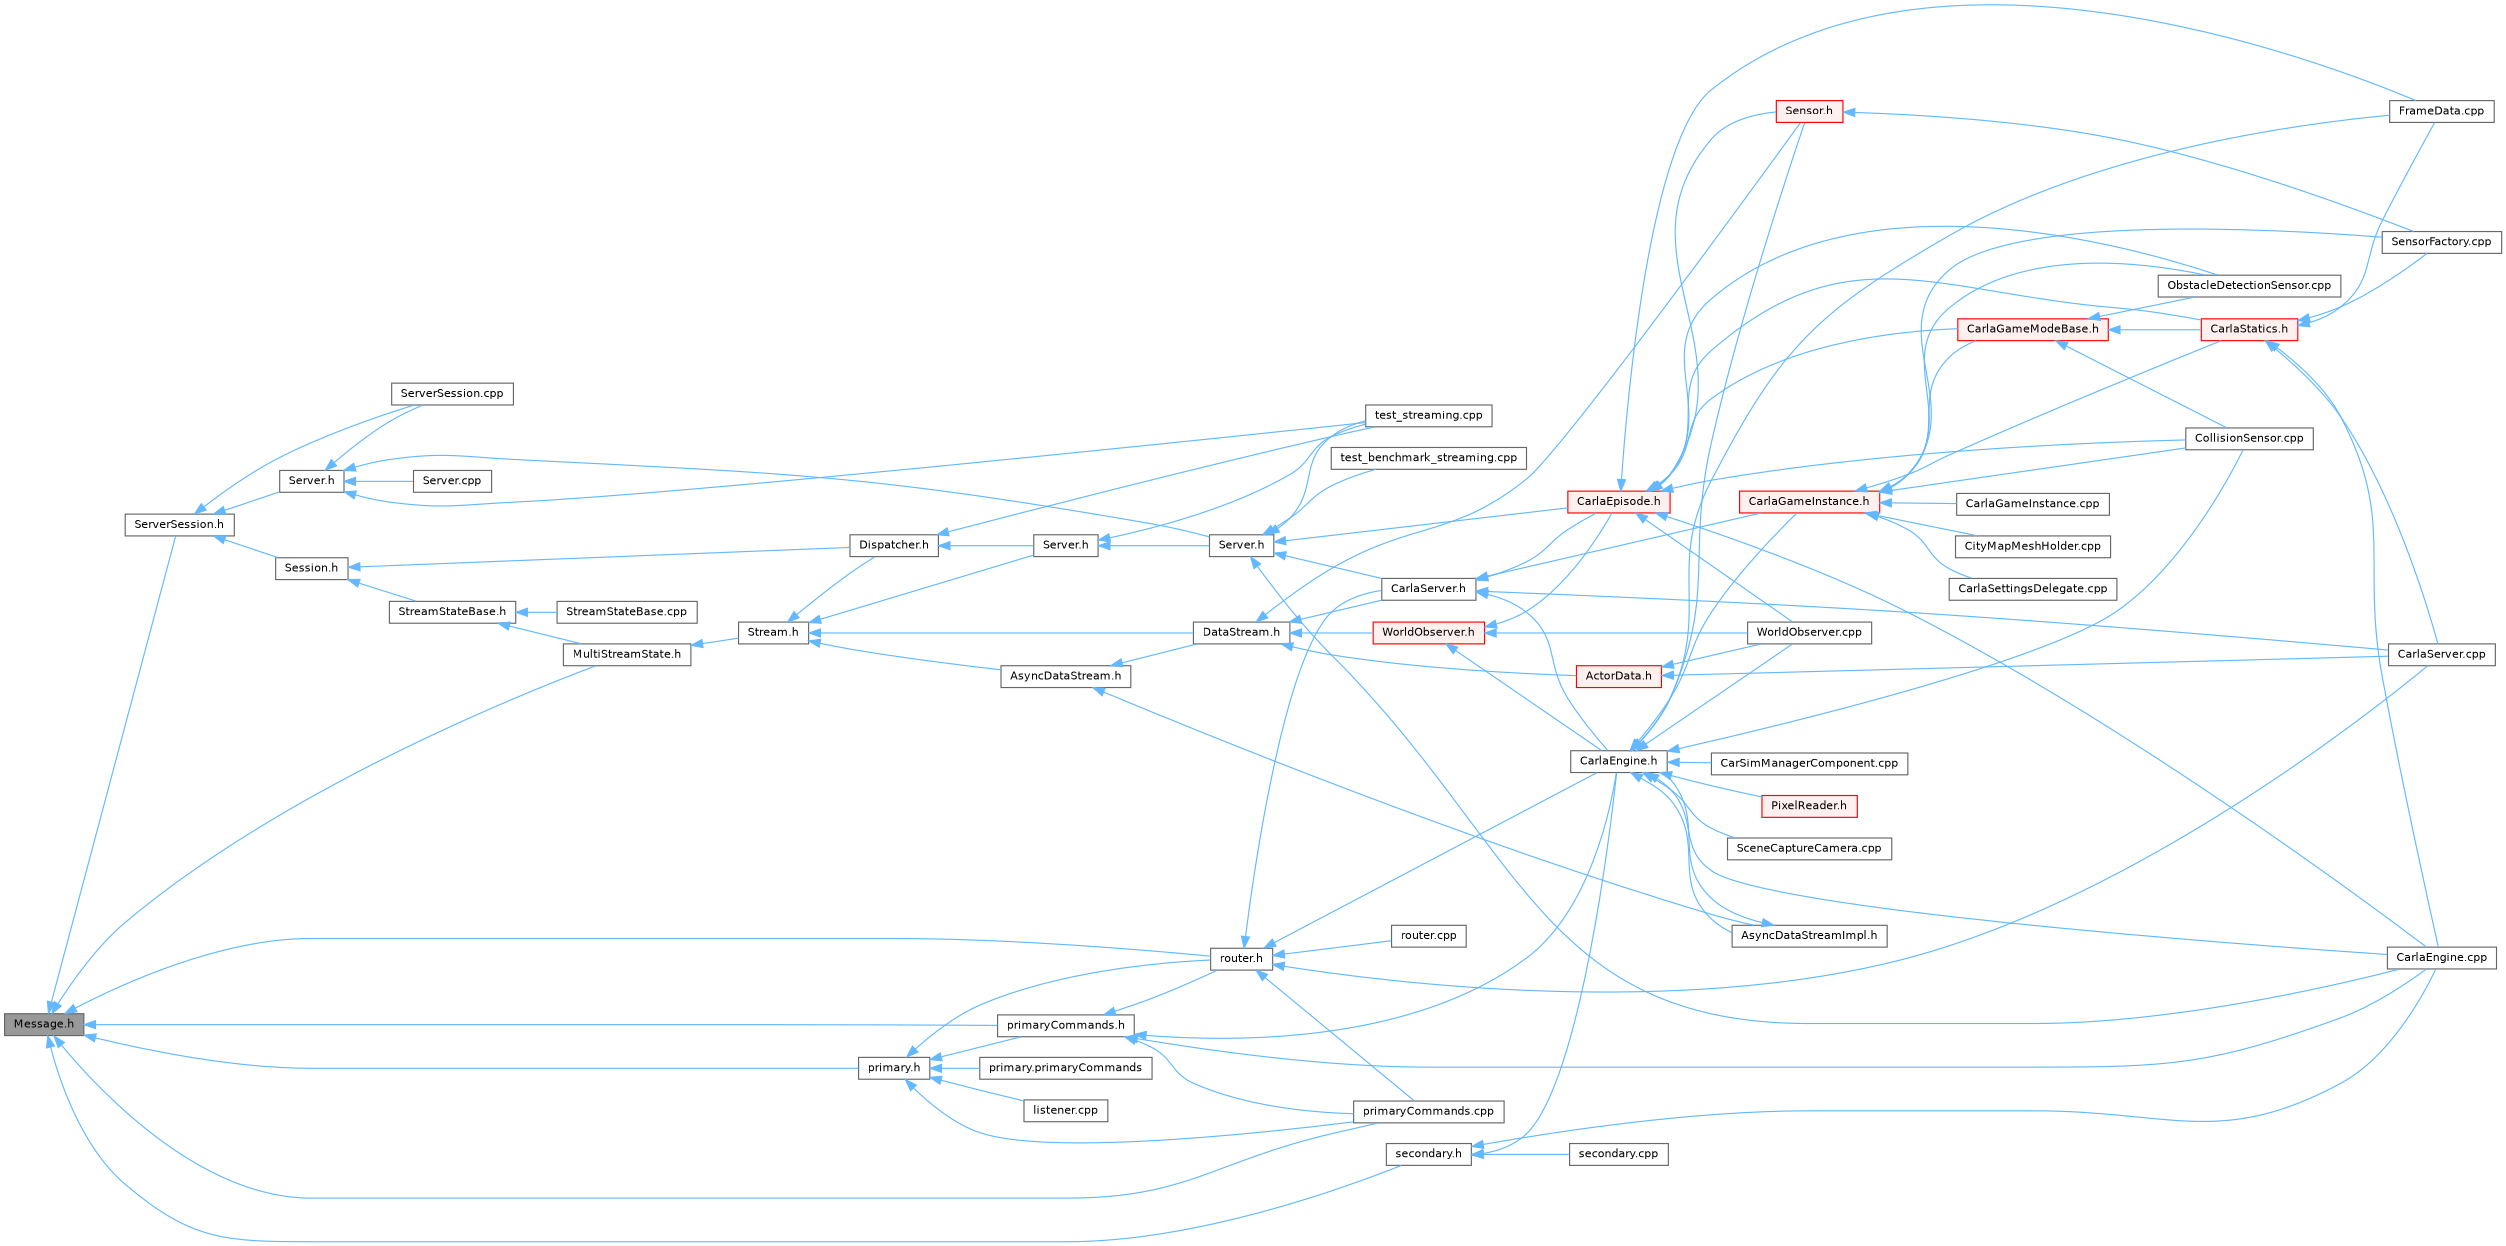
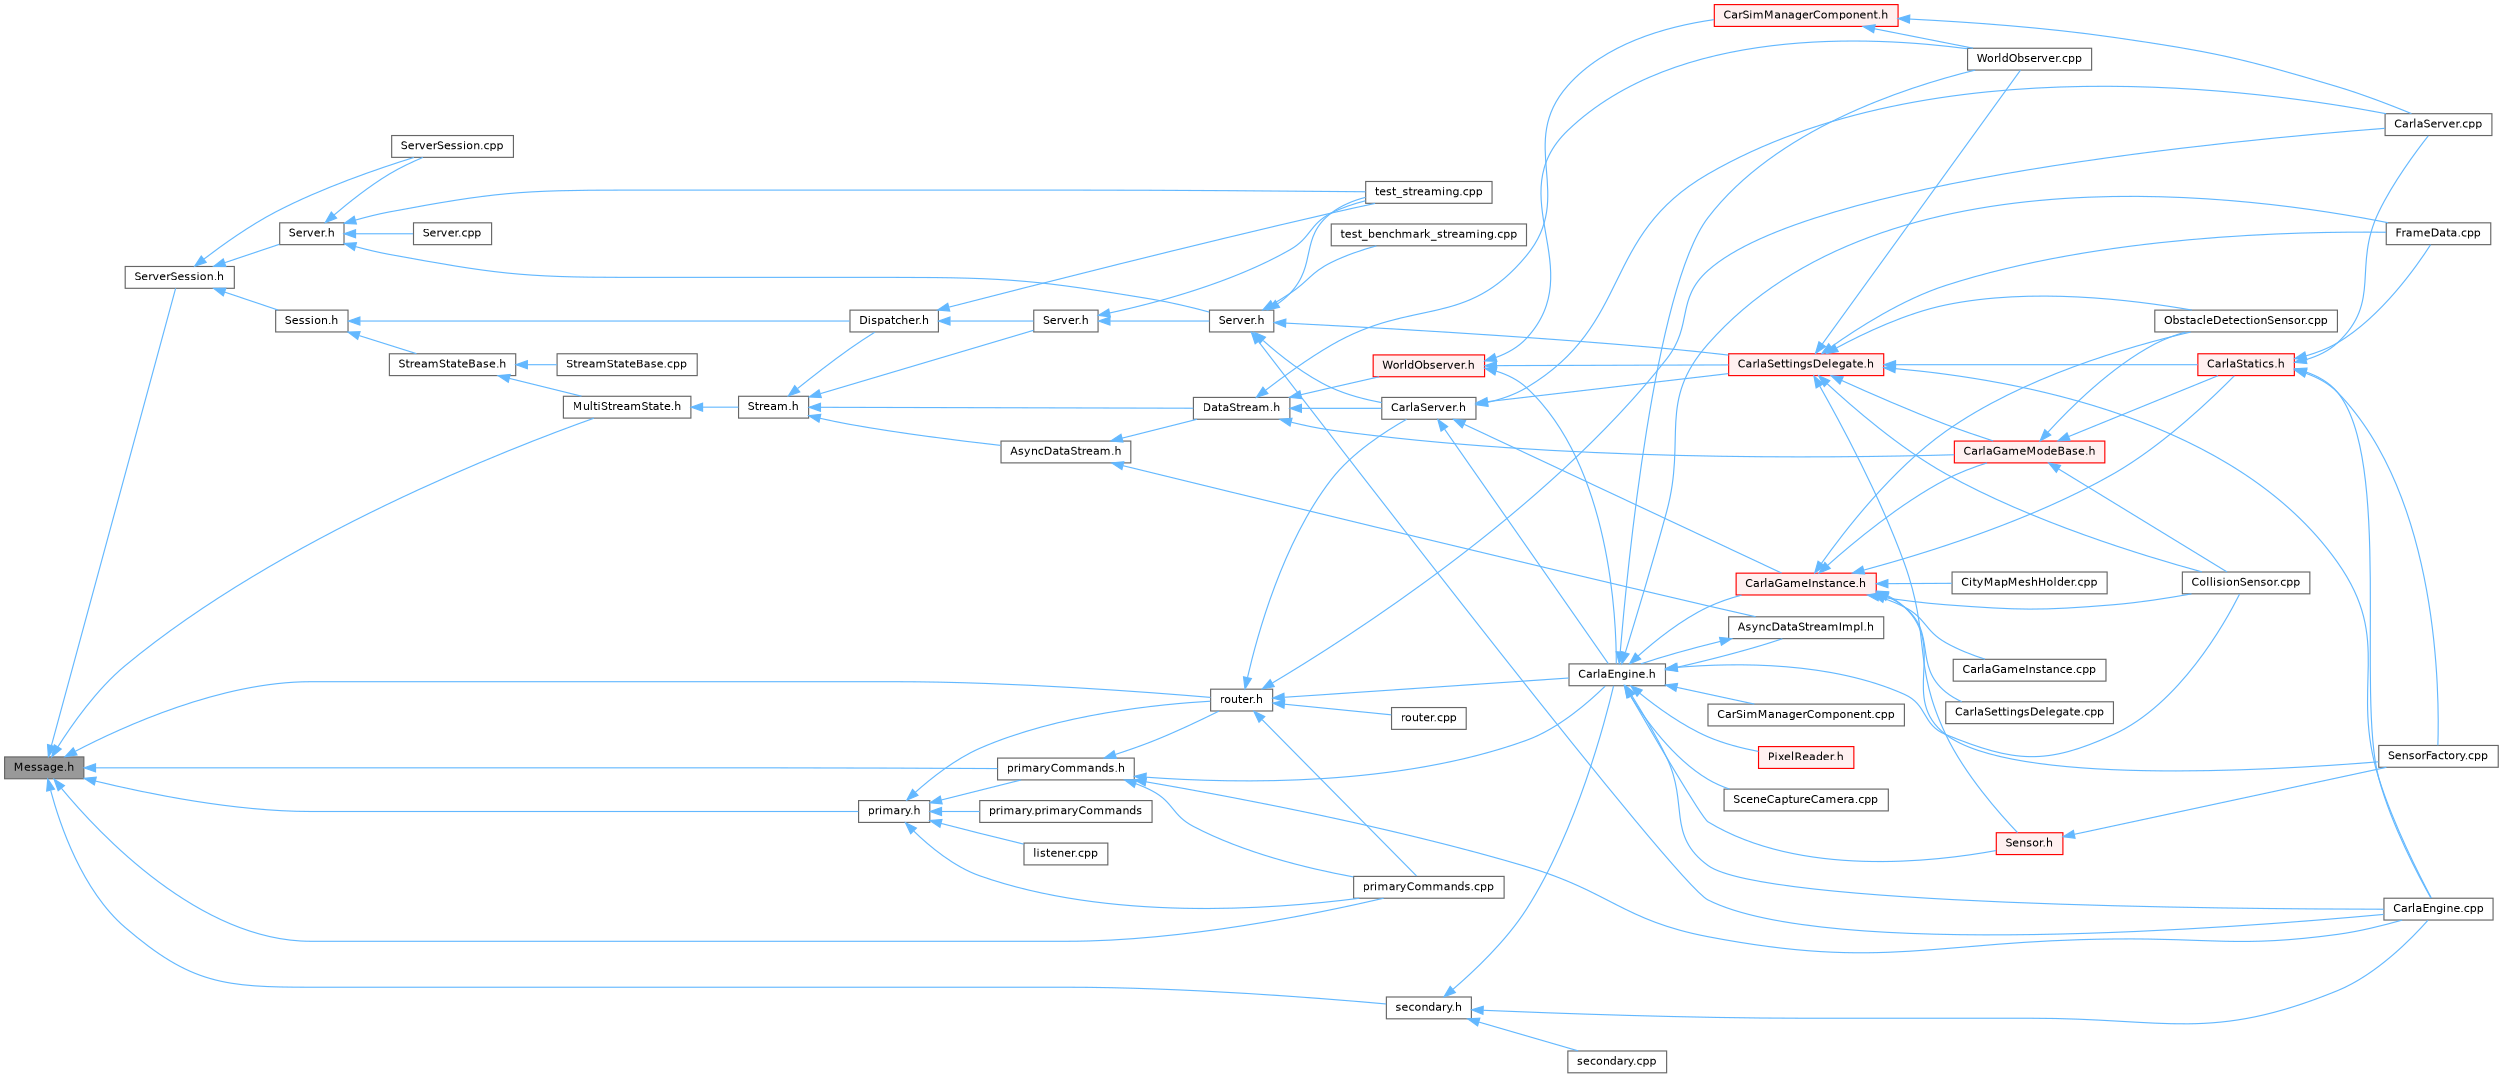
edge "Sensor.h" -> "DataStream.h": now "CarlaGameModeBase.h" -> "DataStream.h"
node "CarlaEpisode.h": label "CarlaEpisode.h" -> "CarlaSettingsDelegate.h"
node "ActorData.h": label "ActorData.h" -> "CarSimManagerComponent.h"
